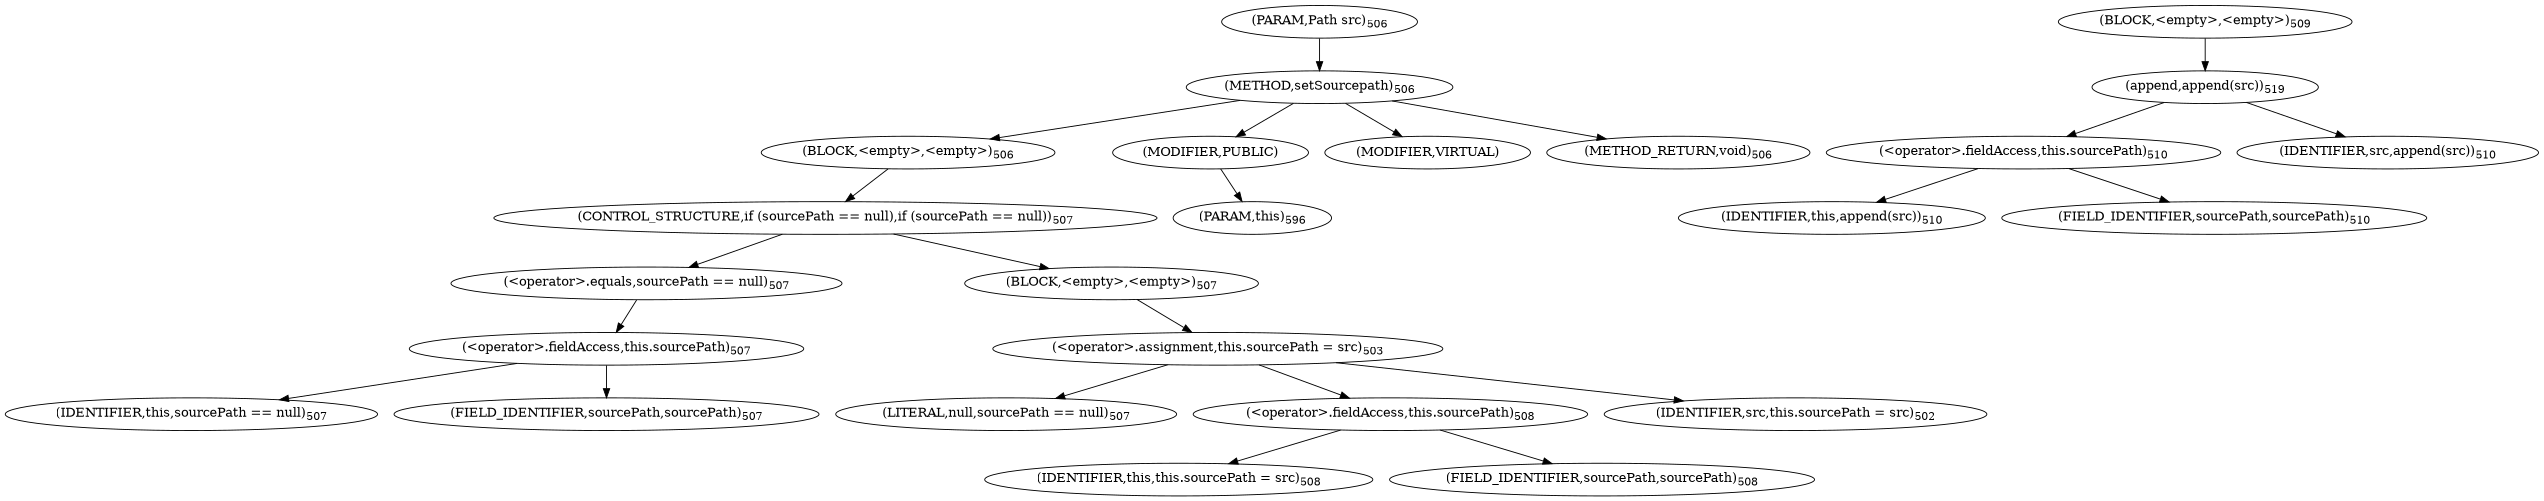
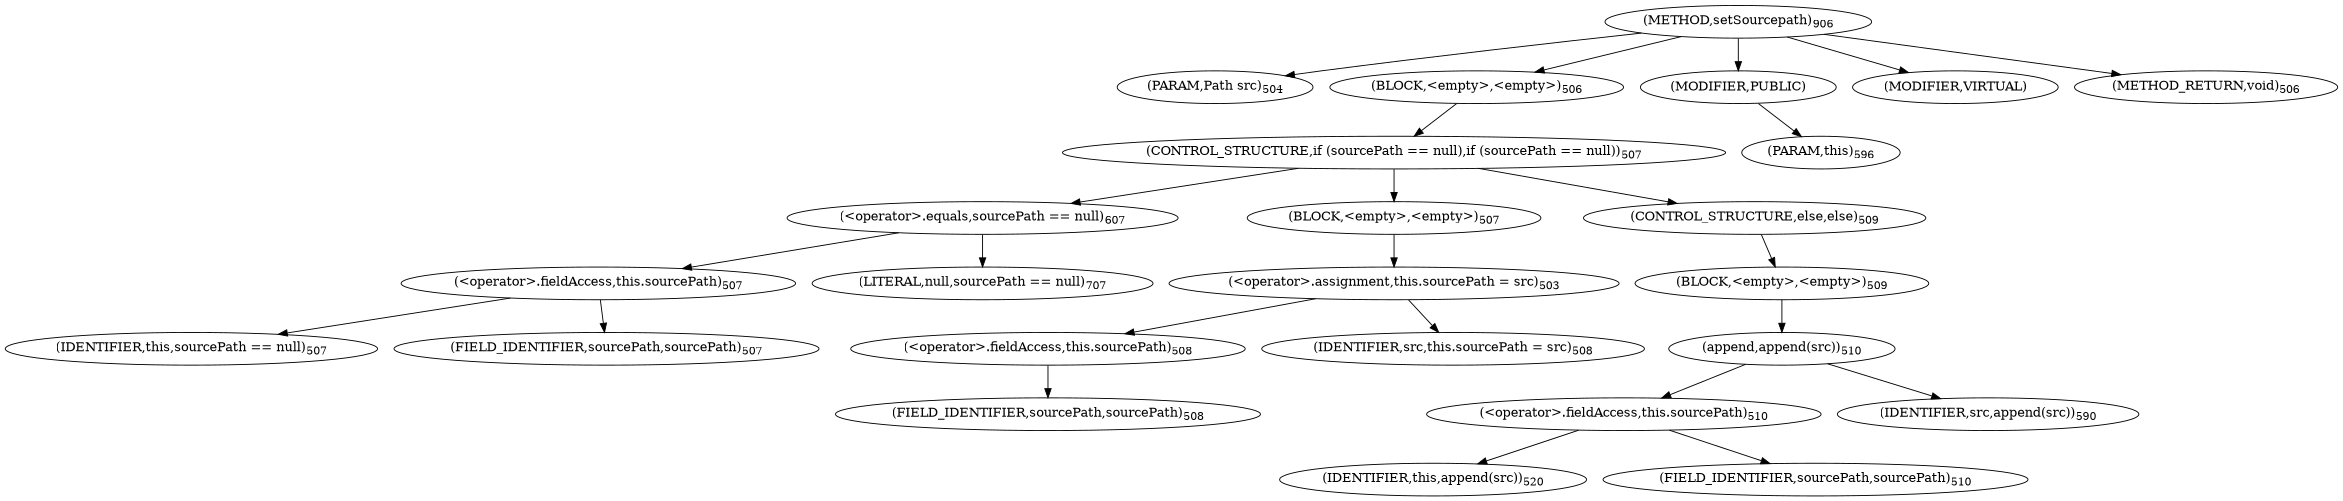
node "(PARAM,Path src)": text "506" -> "504"
edge "(PARAM,Path src)" -> "(METHOD,setSourcepath)": reversed
node "(METHOD,setSourcepath)": text "506" -> "906"
node "(append,append(src))": text "519" -> "510"
node "(IDENTIFIER,src,append(src))": text "510" -> "590"
node "(IDENTIFIER,this,append(src))": text "510" -> "520"
node "(CONTROL_STRUCTURE,else,else)": added
node "(<operator>.equals,sourcePath == null)": text "507" -> "607"
edge "(<operator>.assignment,this.sourcePath = src)" -> "(LITERAL,null,sourcePath == null)": now "(<operator>.equals,sourcePath == null)" -> "(LITERAL,null,sourcePath == null)"
node "(LITERAL,null,sourcePath == null)": text "507" -> "707"
node "(IDENTIFIER,src,this.sourcePath = src)": text "502" -> "508"
node "(IDENTIFIER,this,this.sourcePath = src)": removed
